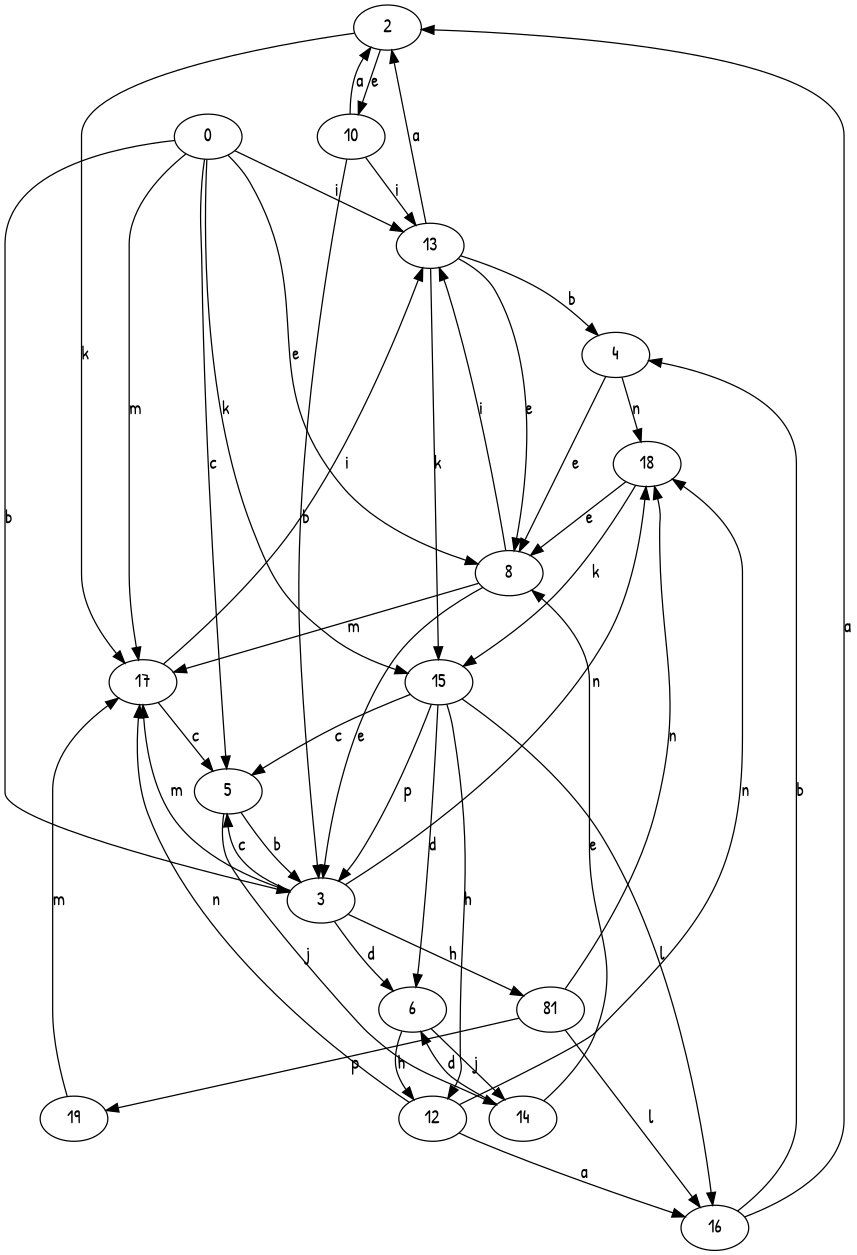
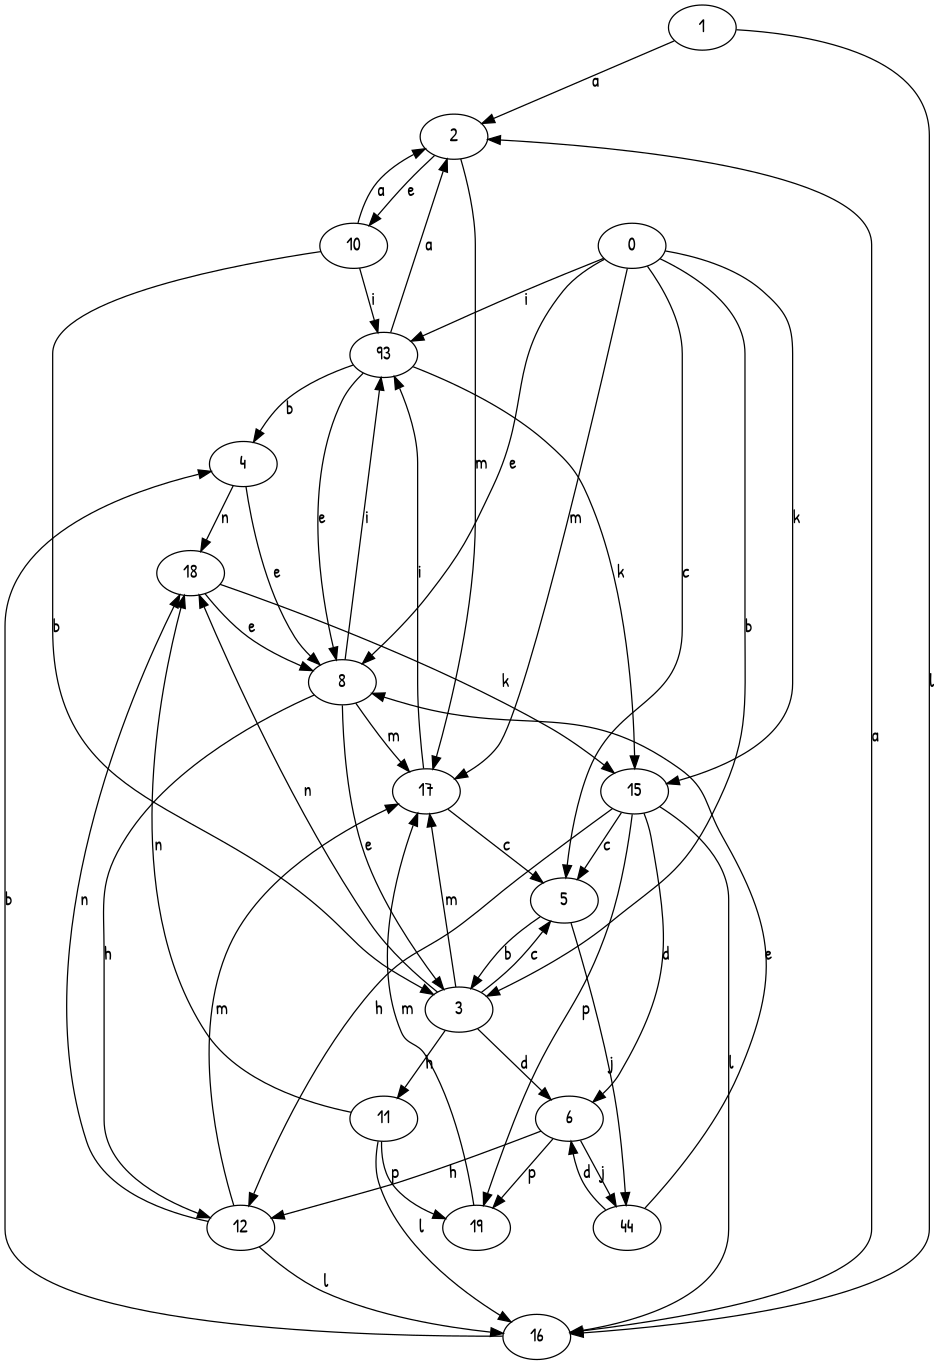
node "1": added
node "13": label "13" -> "93"
edge "2" -> "17": label "k" -> "m"
edge "15" -> "3": now "15" -> "19"
edge "12" -> "17": label "n" -> "m"
edge "8" -> "12": added, label "h"
node "81": label "81" -> "11"
node "14": label "14" -> "44"
edge "6" -> "19": added, label "p"
edge "12" -> "16": label "a" -> "l"
